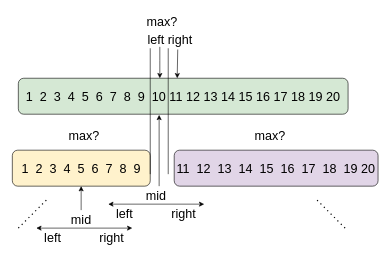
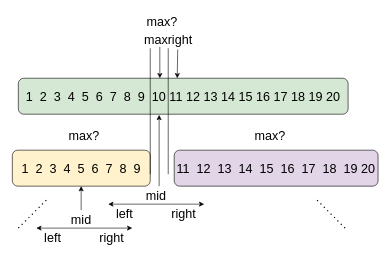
node "left": label "left" -> "max"
